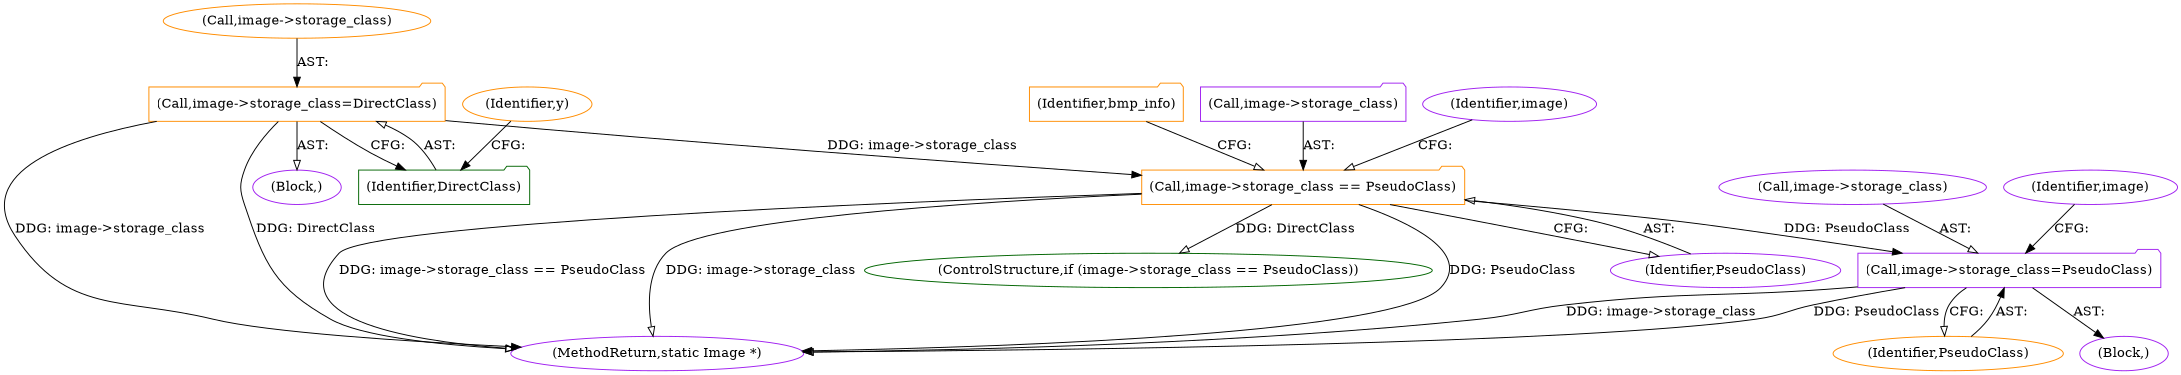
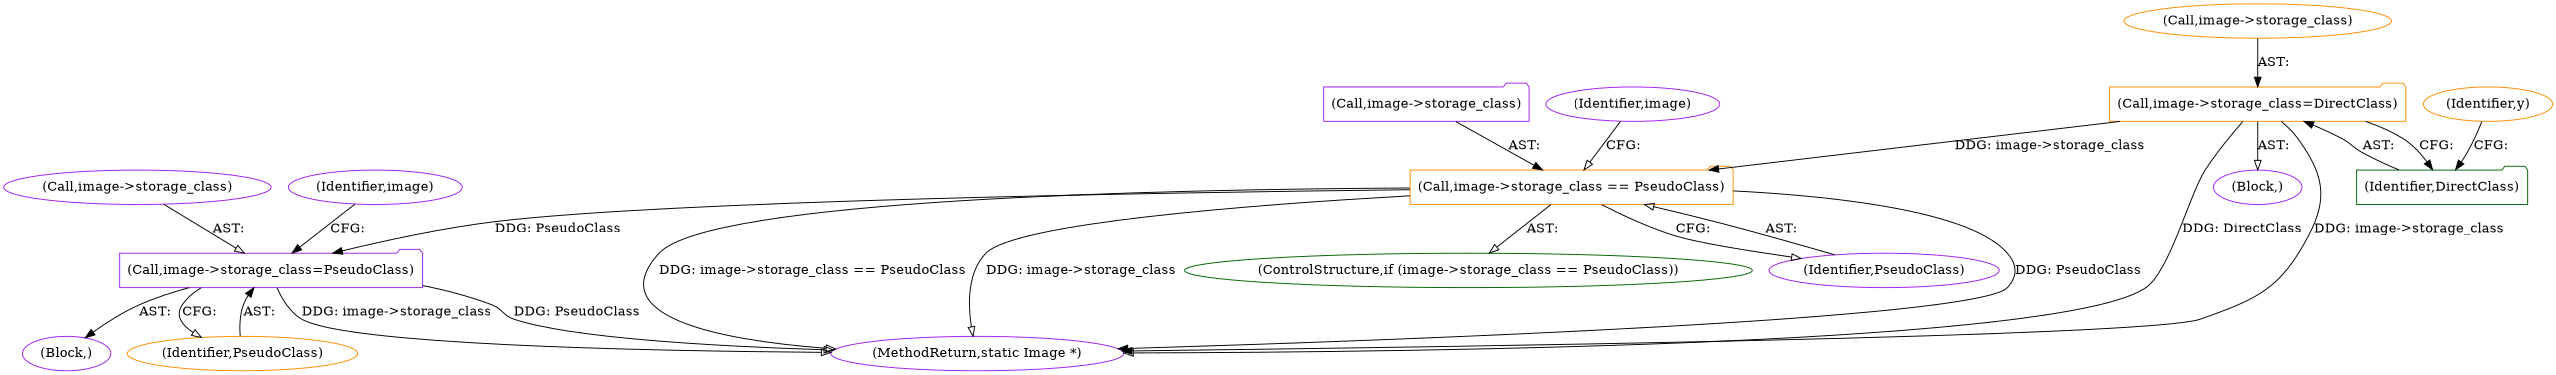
node "(Identifier,bmp_info)": removed
edge "(Identifier,DirectClass)" -> "(Call,image->storage_class=DirectClass)": arrowhead onormal -> normal
edge "(Call,image->storage_class == PseudoClass)" -> "(ControlStructure,if (image->storage_class == PseudoClass))": label "DDG: DirectClass" -> "AST: "
